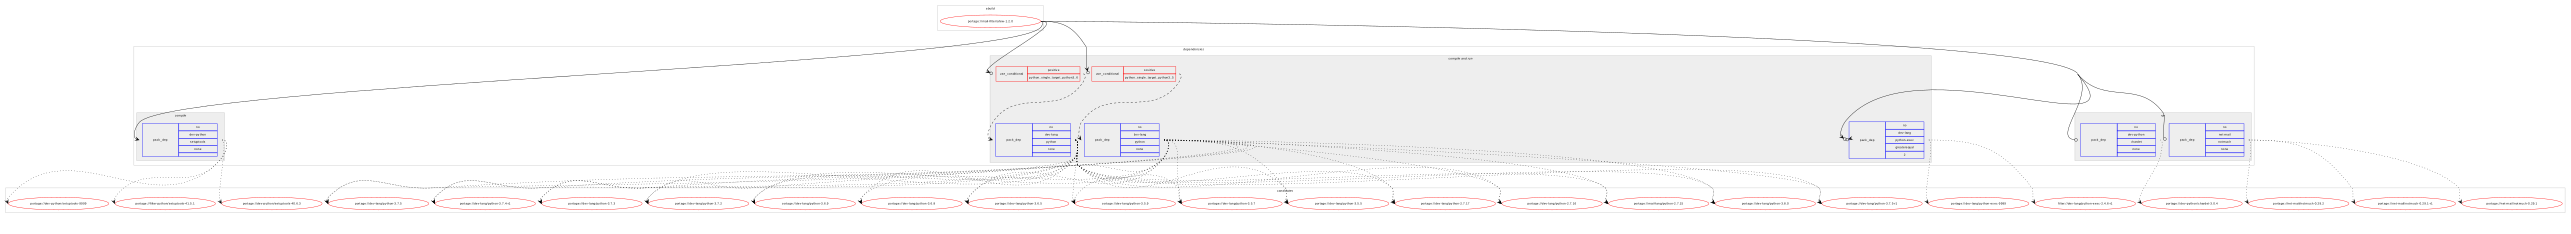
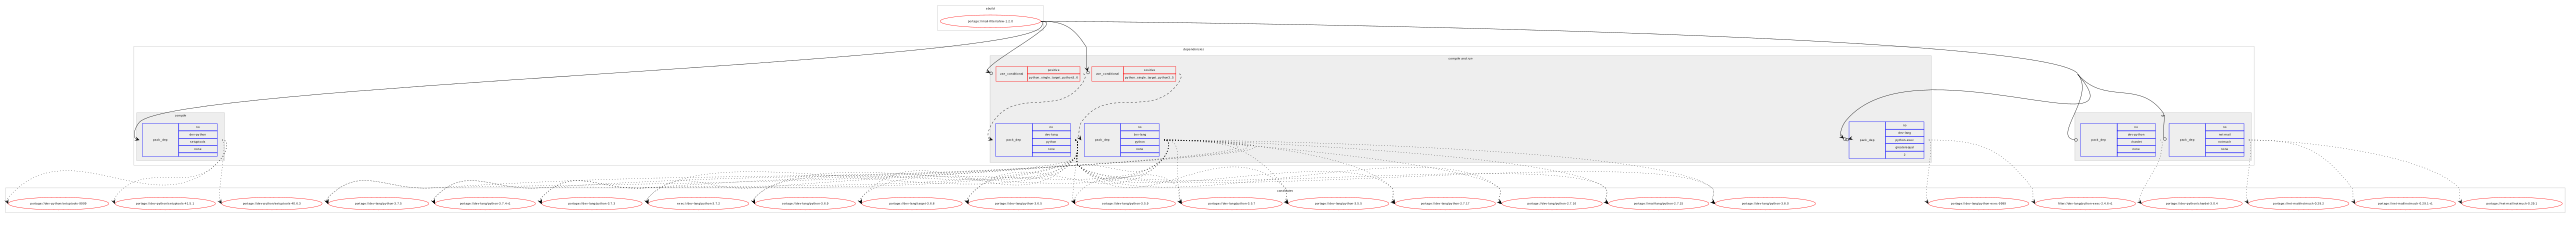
node "portage://filter-python/setuptools-41.5.1": label "portage://filter-python/setuptools-41.5.1" -> "portage://dev-python/setuptools-41.5.1"
node "portage://dev-lang/python-3.7.2": label "portage://dev-lang/python-3.7.2" -> "exec://dev-lang/python-3.7.2"
node "portage://dev-lang/python-3.6.8": label "portage://dev-lang/python-3.6.8" -> "portage://dev-lang/target-3.6.8"
node "portage://dev-lang/python-3.7.5-r1": removed
